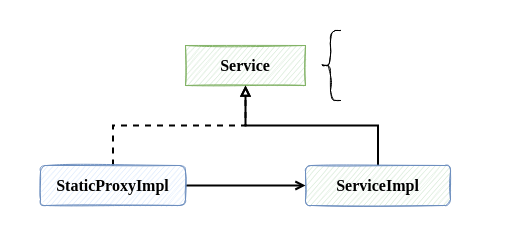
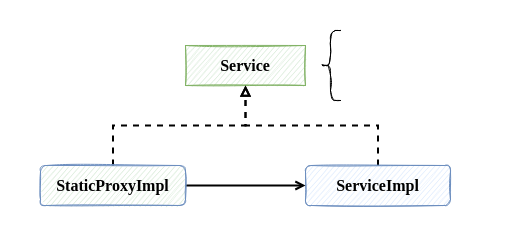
edge "ServiceImpl" -> "Service": style solid -> dashed
node "StaticProxyImpl": fillcolor #dae8fc -> #d5e8d4
node "ServiceImpl": fillcolor #d5e8d4 -> #dae8fc
